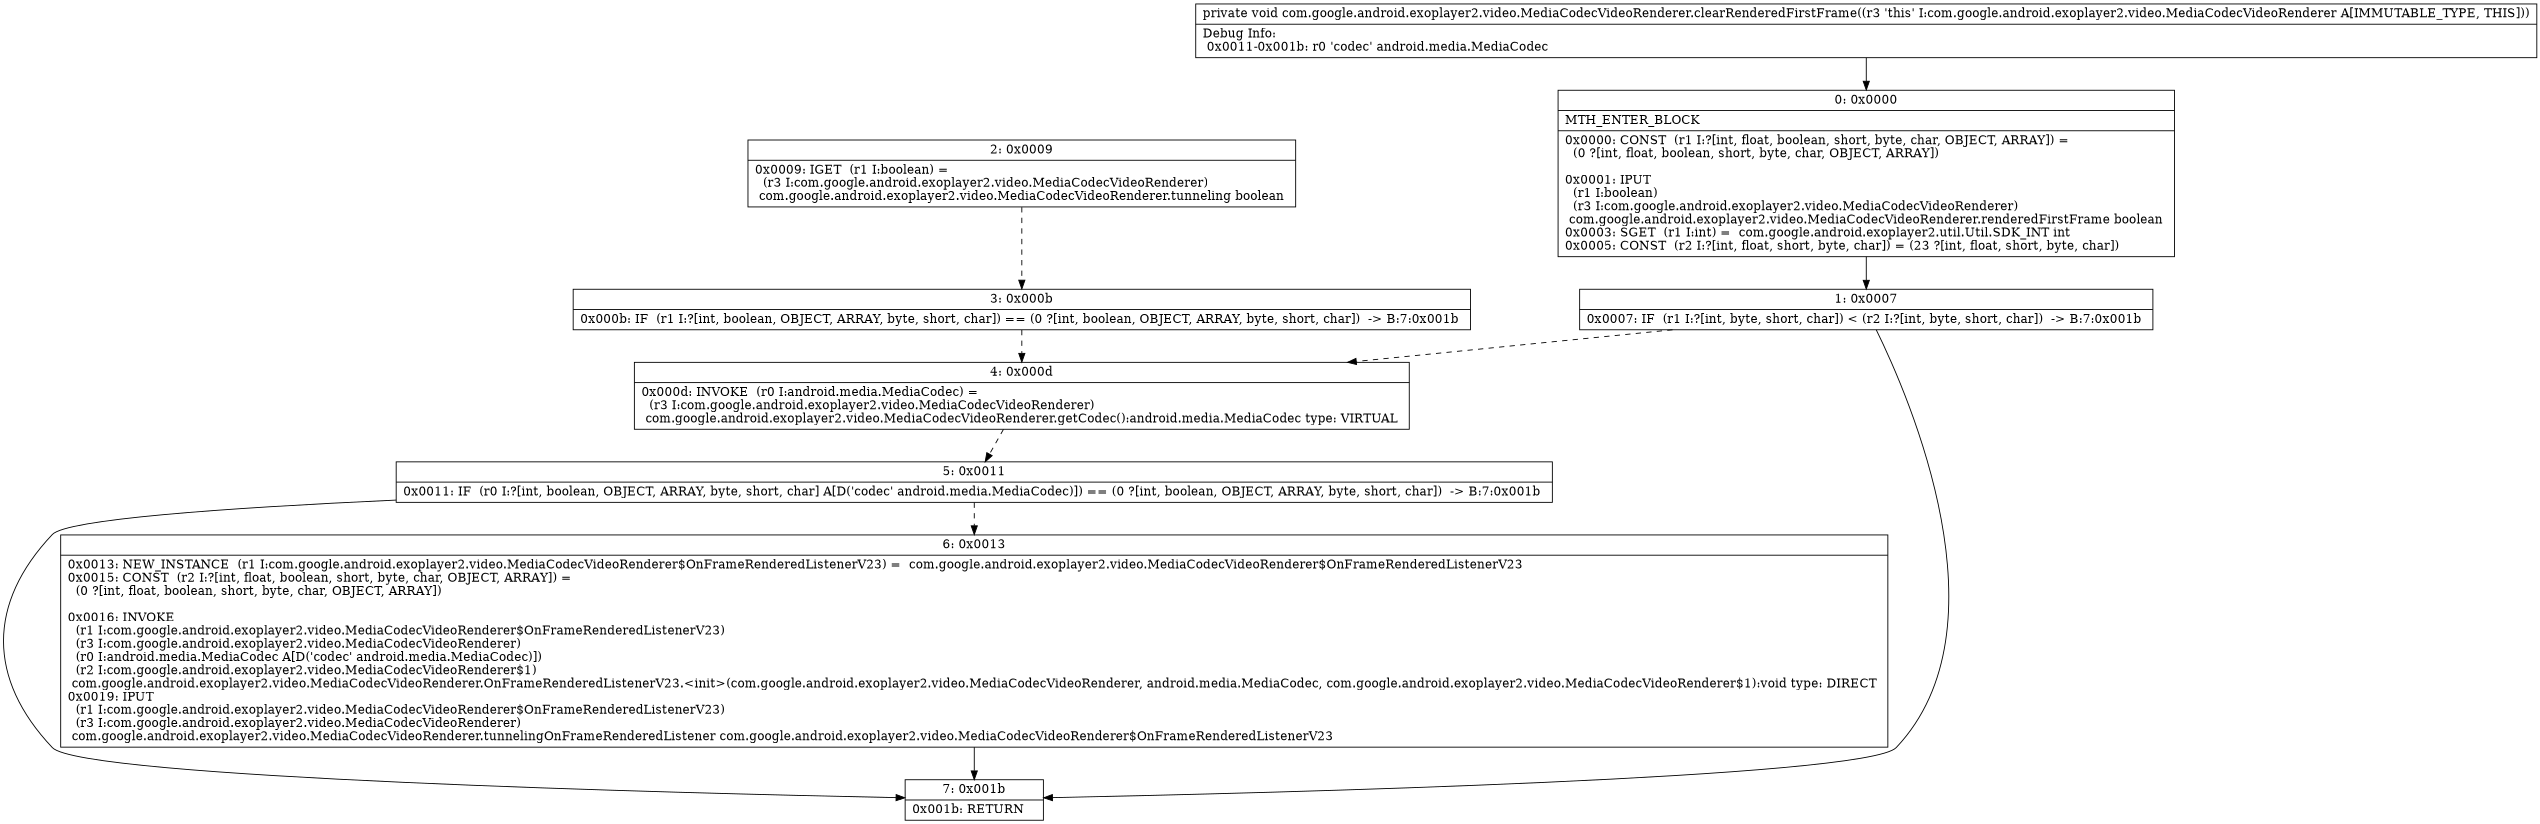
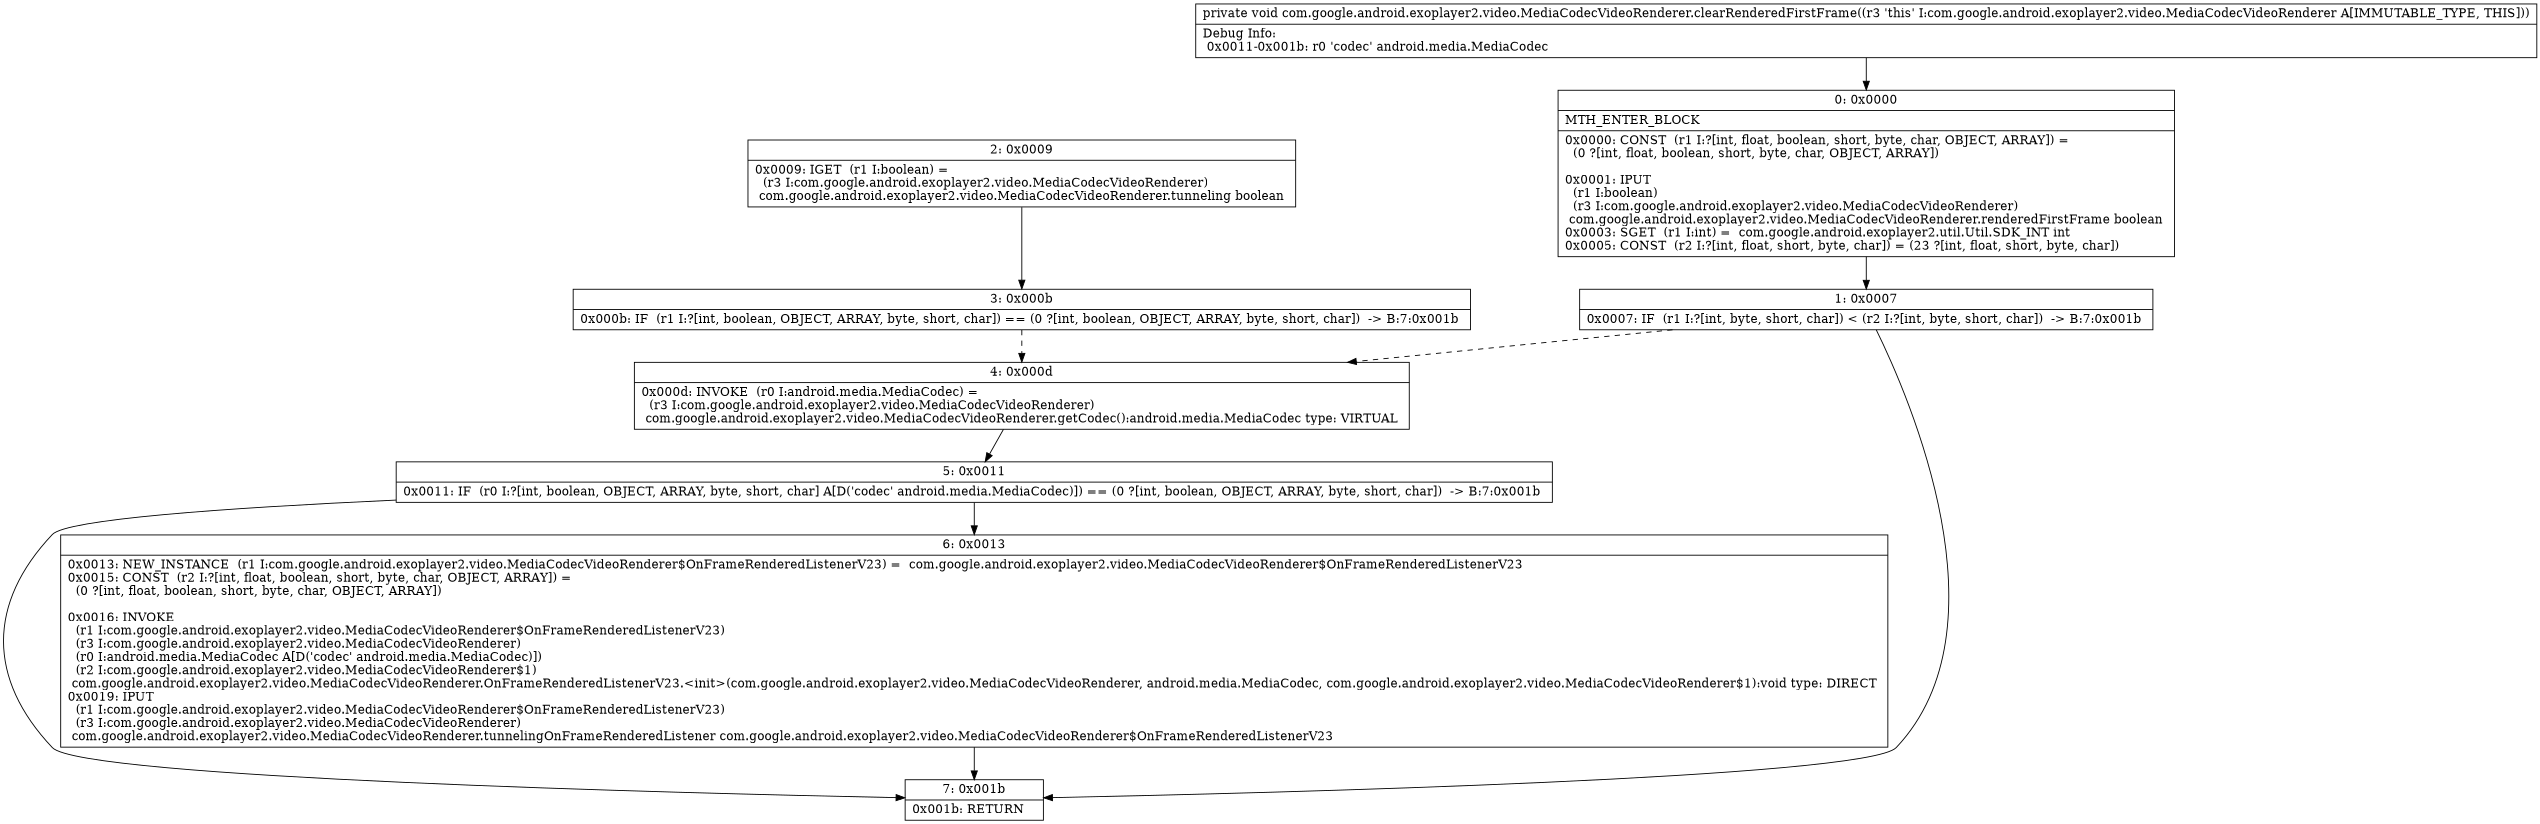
edge "2: 0x0009" -> "3: 0x000b": style dashed -> solid
edge "4: 0x000d" -> "5: 0x0011": style dashed -> solid
edge "5: 0x0011" -> "6: 0x0013": style dashed -> solid
